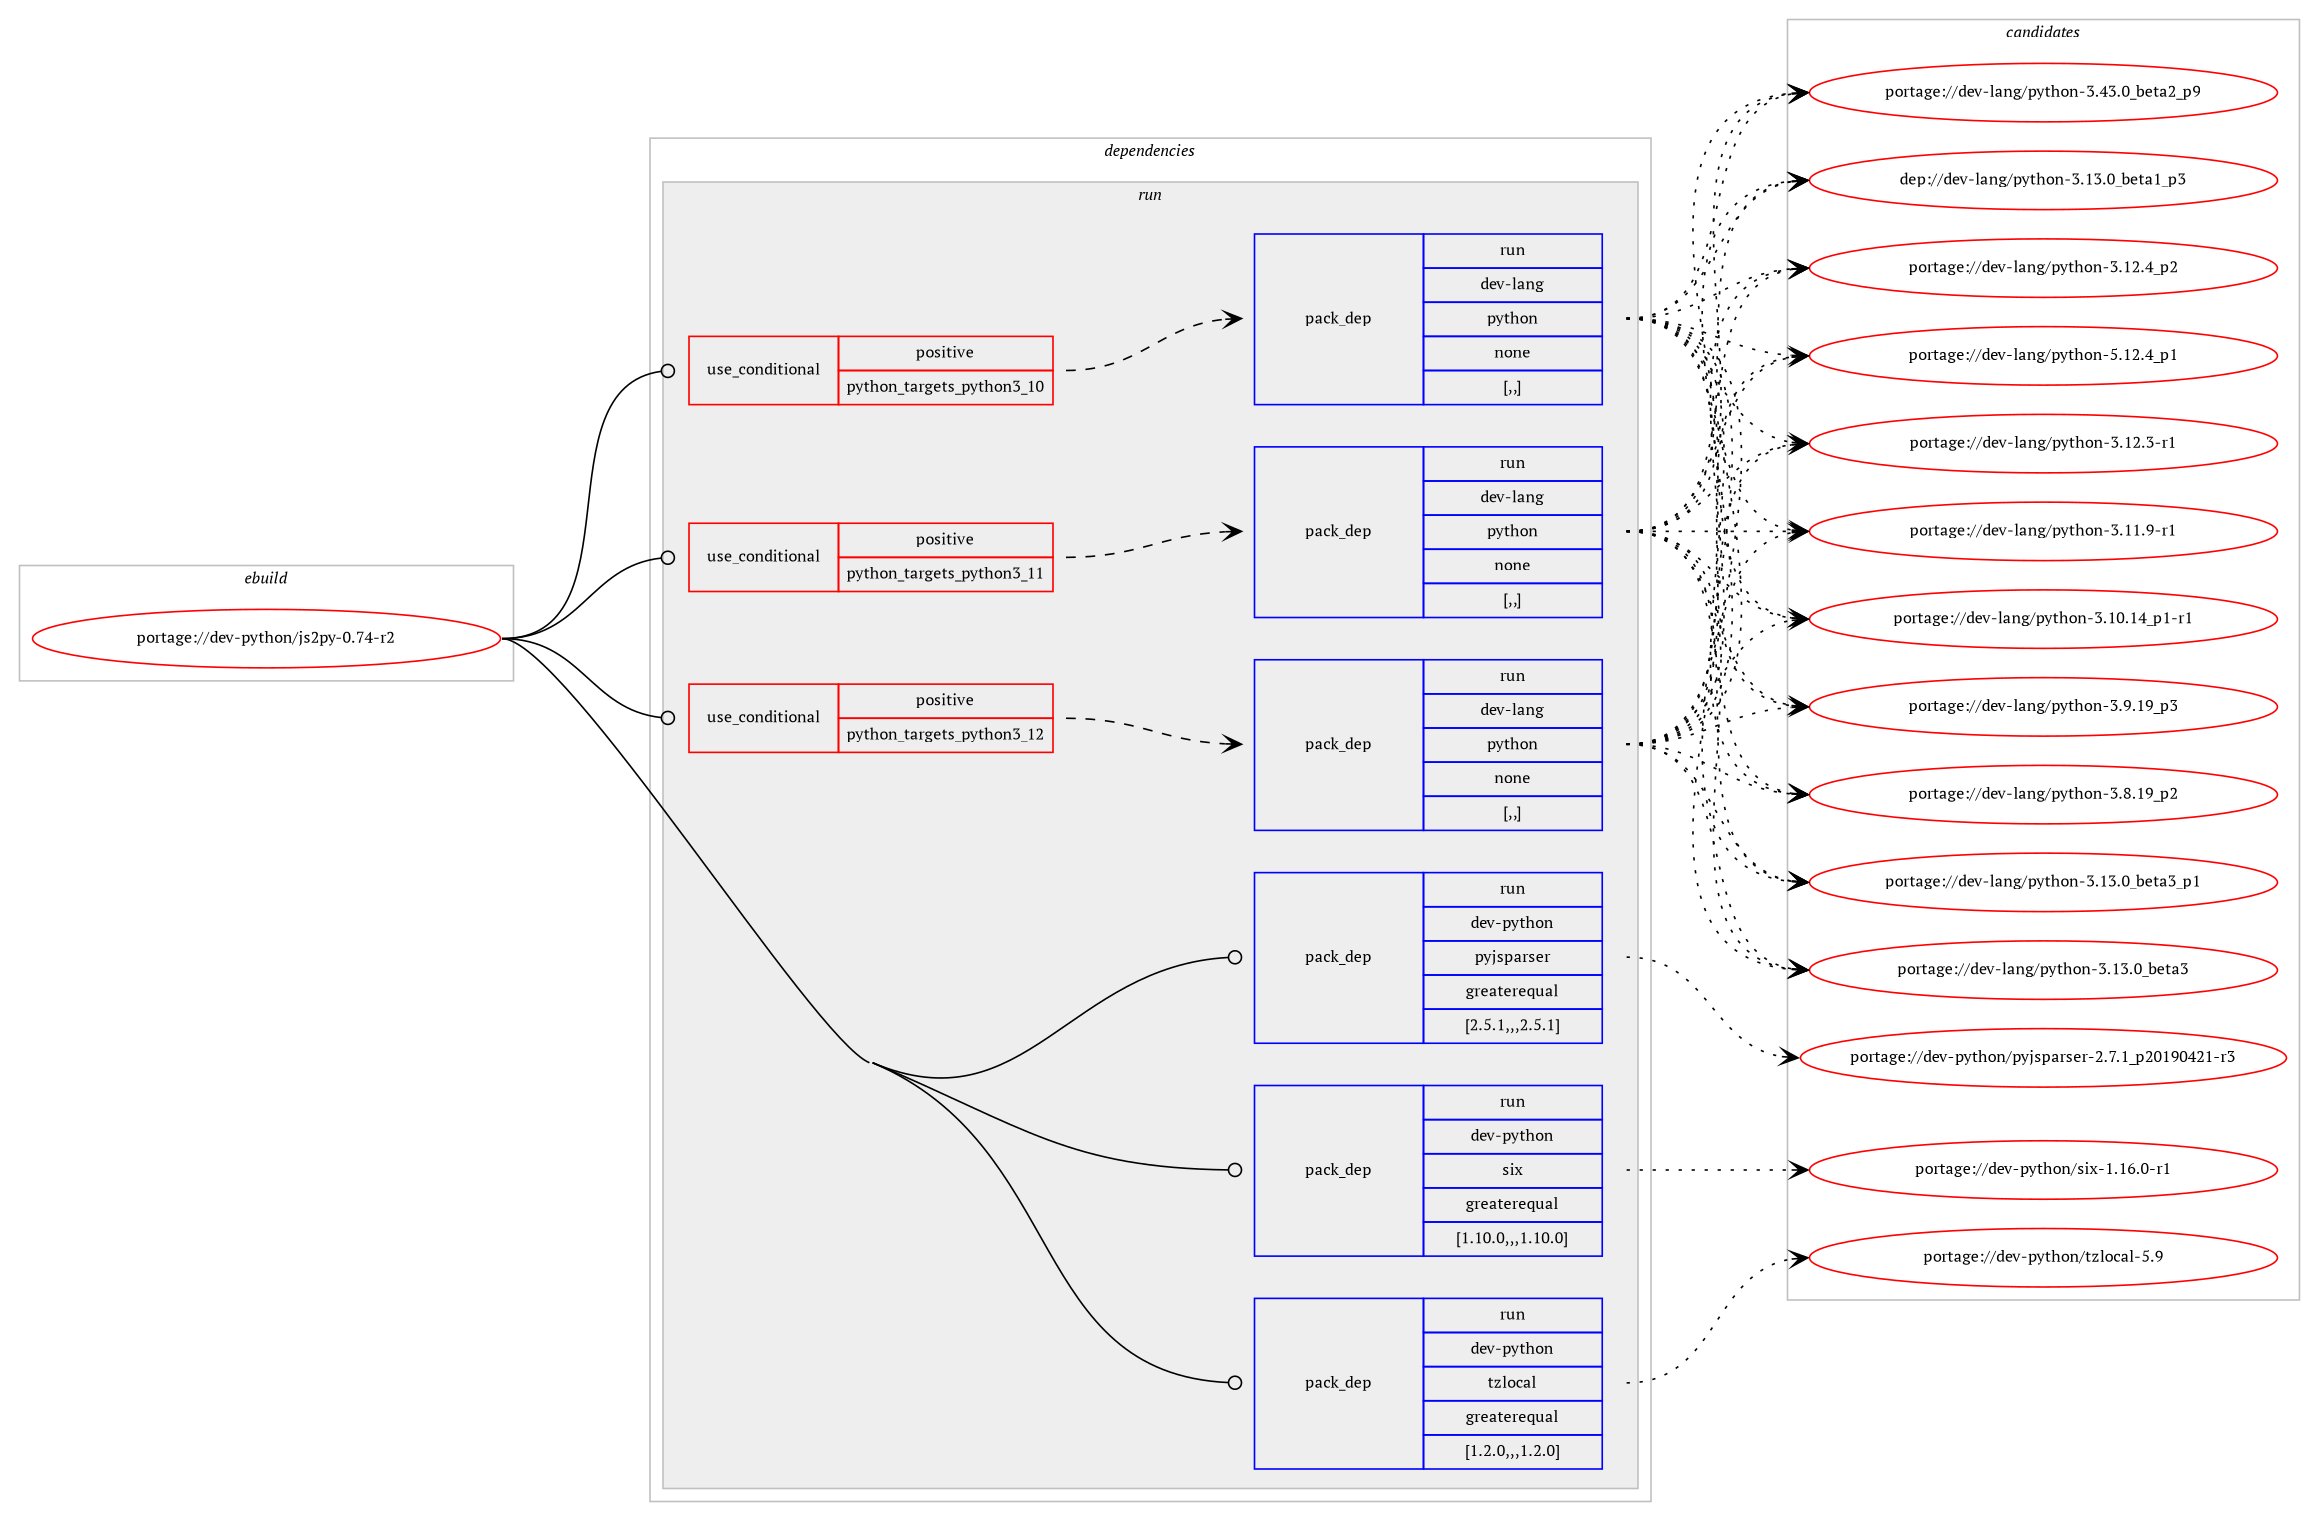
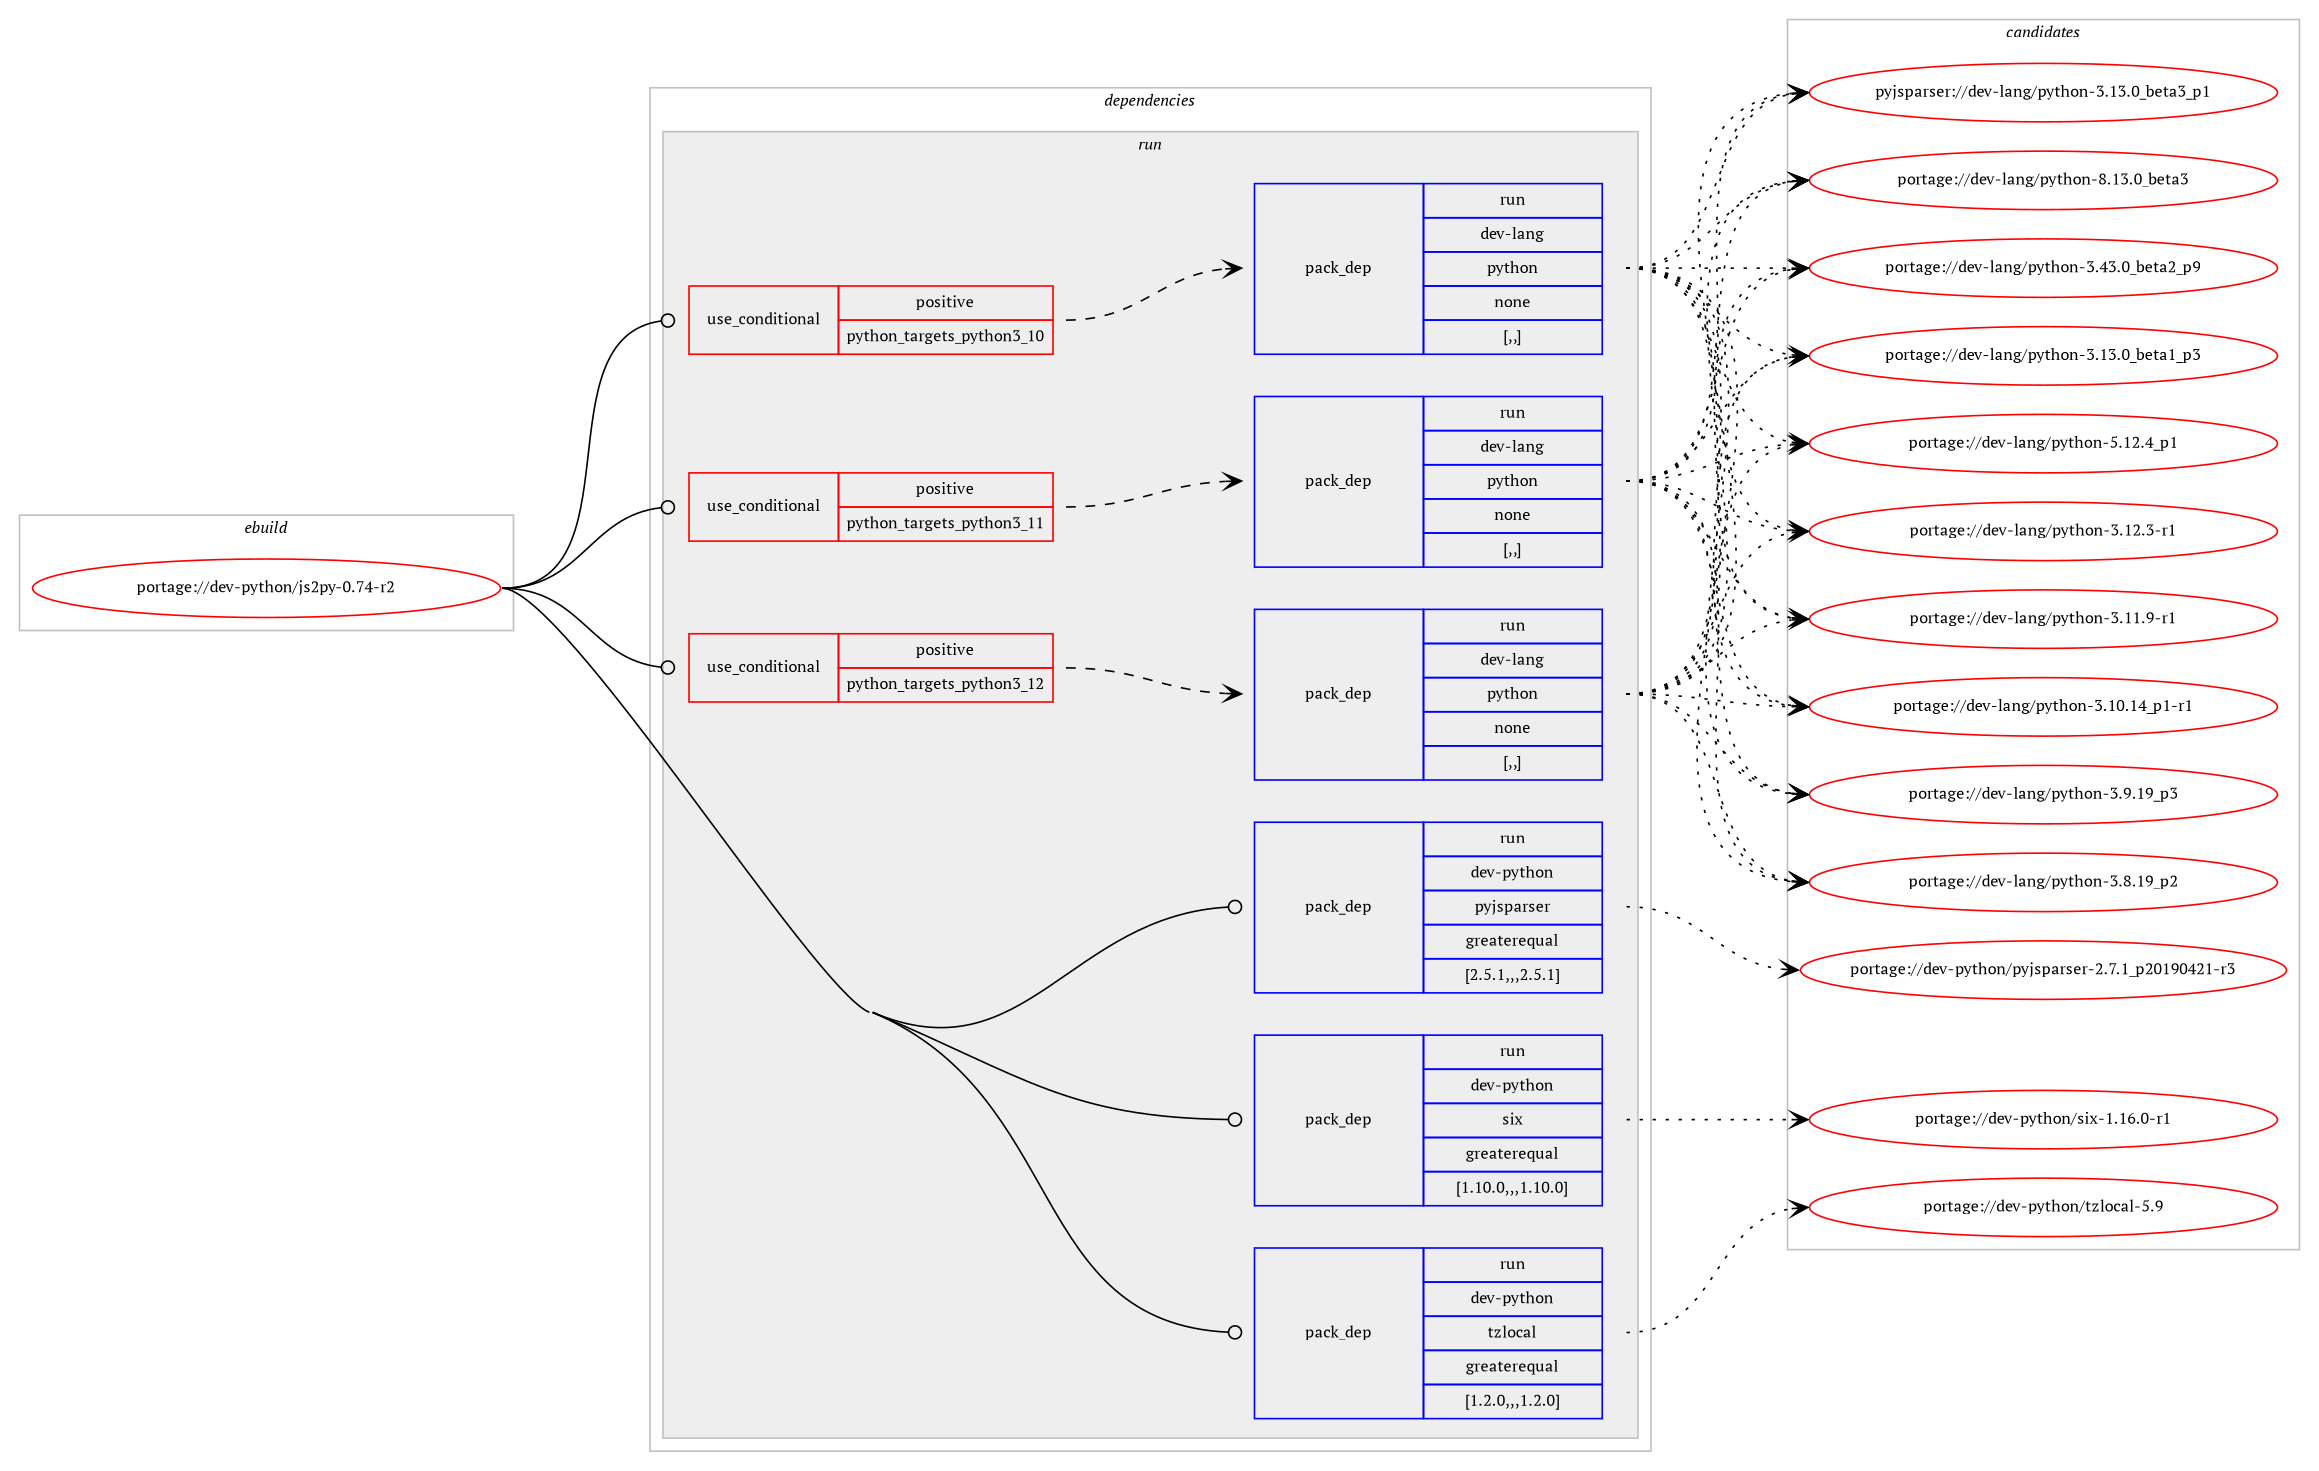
node "dep://dev-lang/python-3.13.0_beta1_p3": label "dep://dev-lang/python-3.13.0_beta1_p3" -> "portage://dev-lang/python-3.13.0_beta1_p3"
node "portage://dev-lang/python-3.12.4_p2": removed
node "portage://dev-lang/python-3.13.0_beta3_p1": label "portage://dev-lang/python-3.13.0_beta3_p1" -> "pyjsparser://dev-lang/python-3.13.0_beta3_p1"
node "portage://dev-lang/python-3.13.0_beta3": label "portage://dev-lang/python-3.13.0_beta3" -> "portage://dev-lang/python-8.13.0_beta3"
